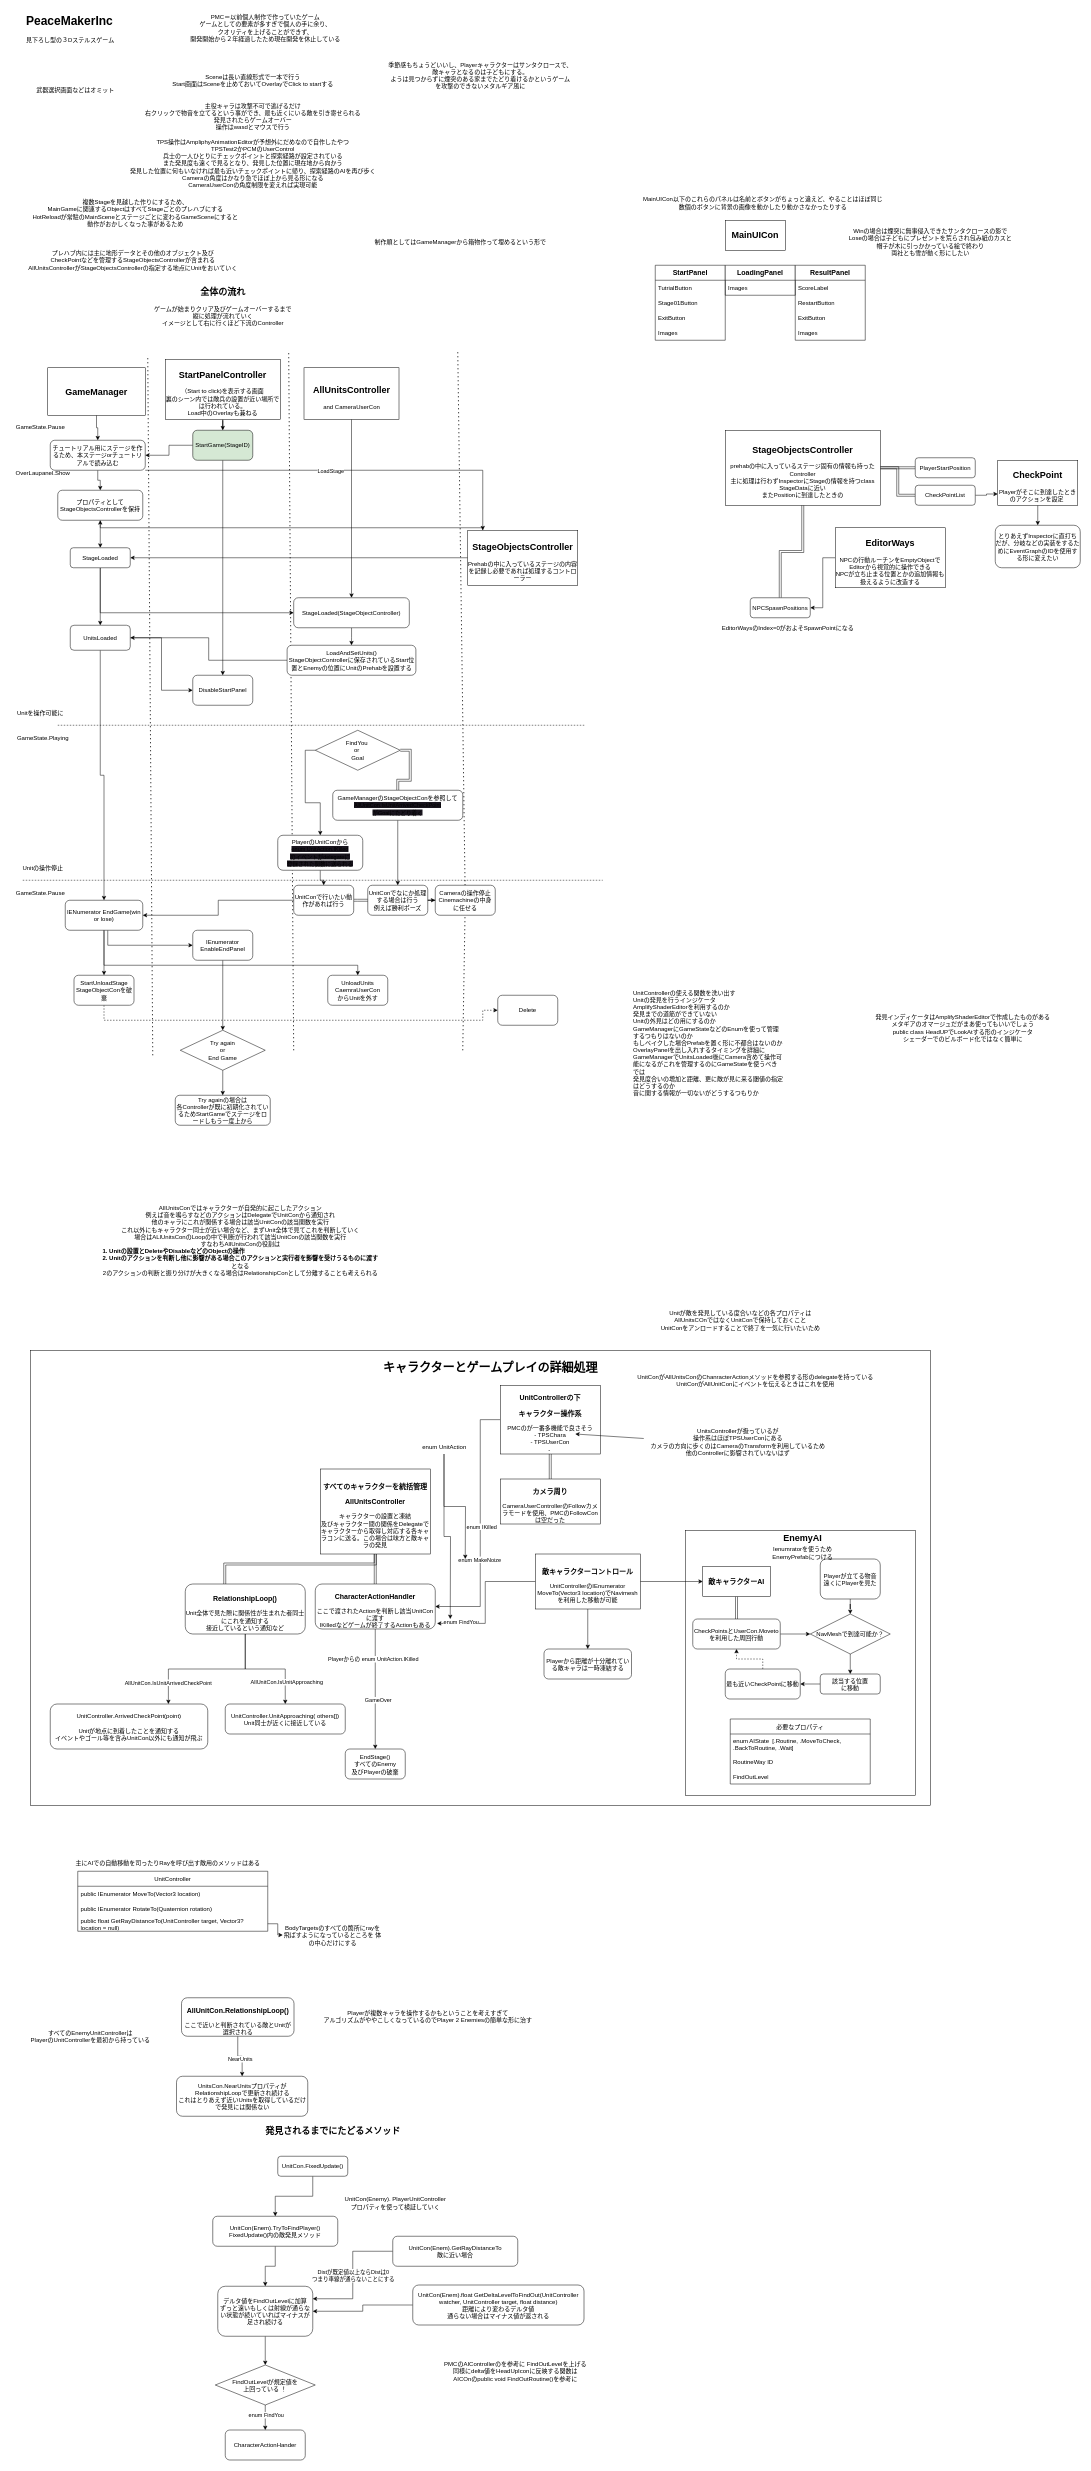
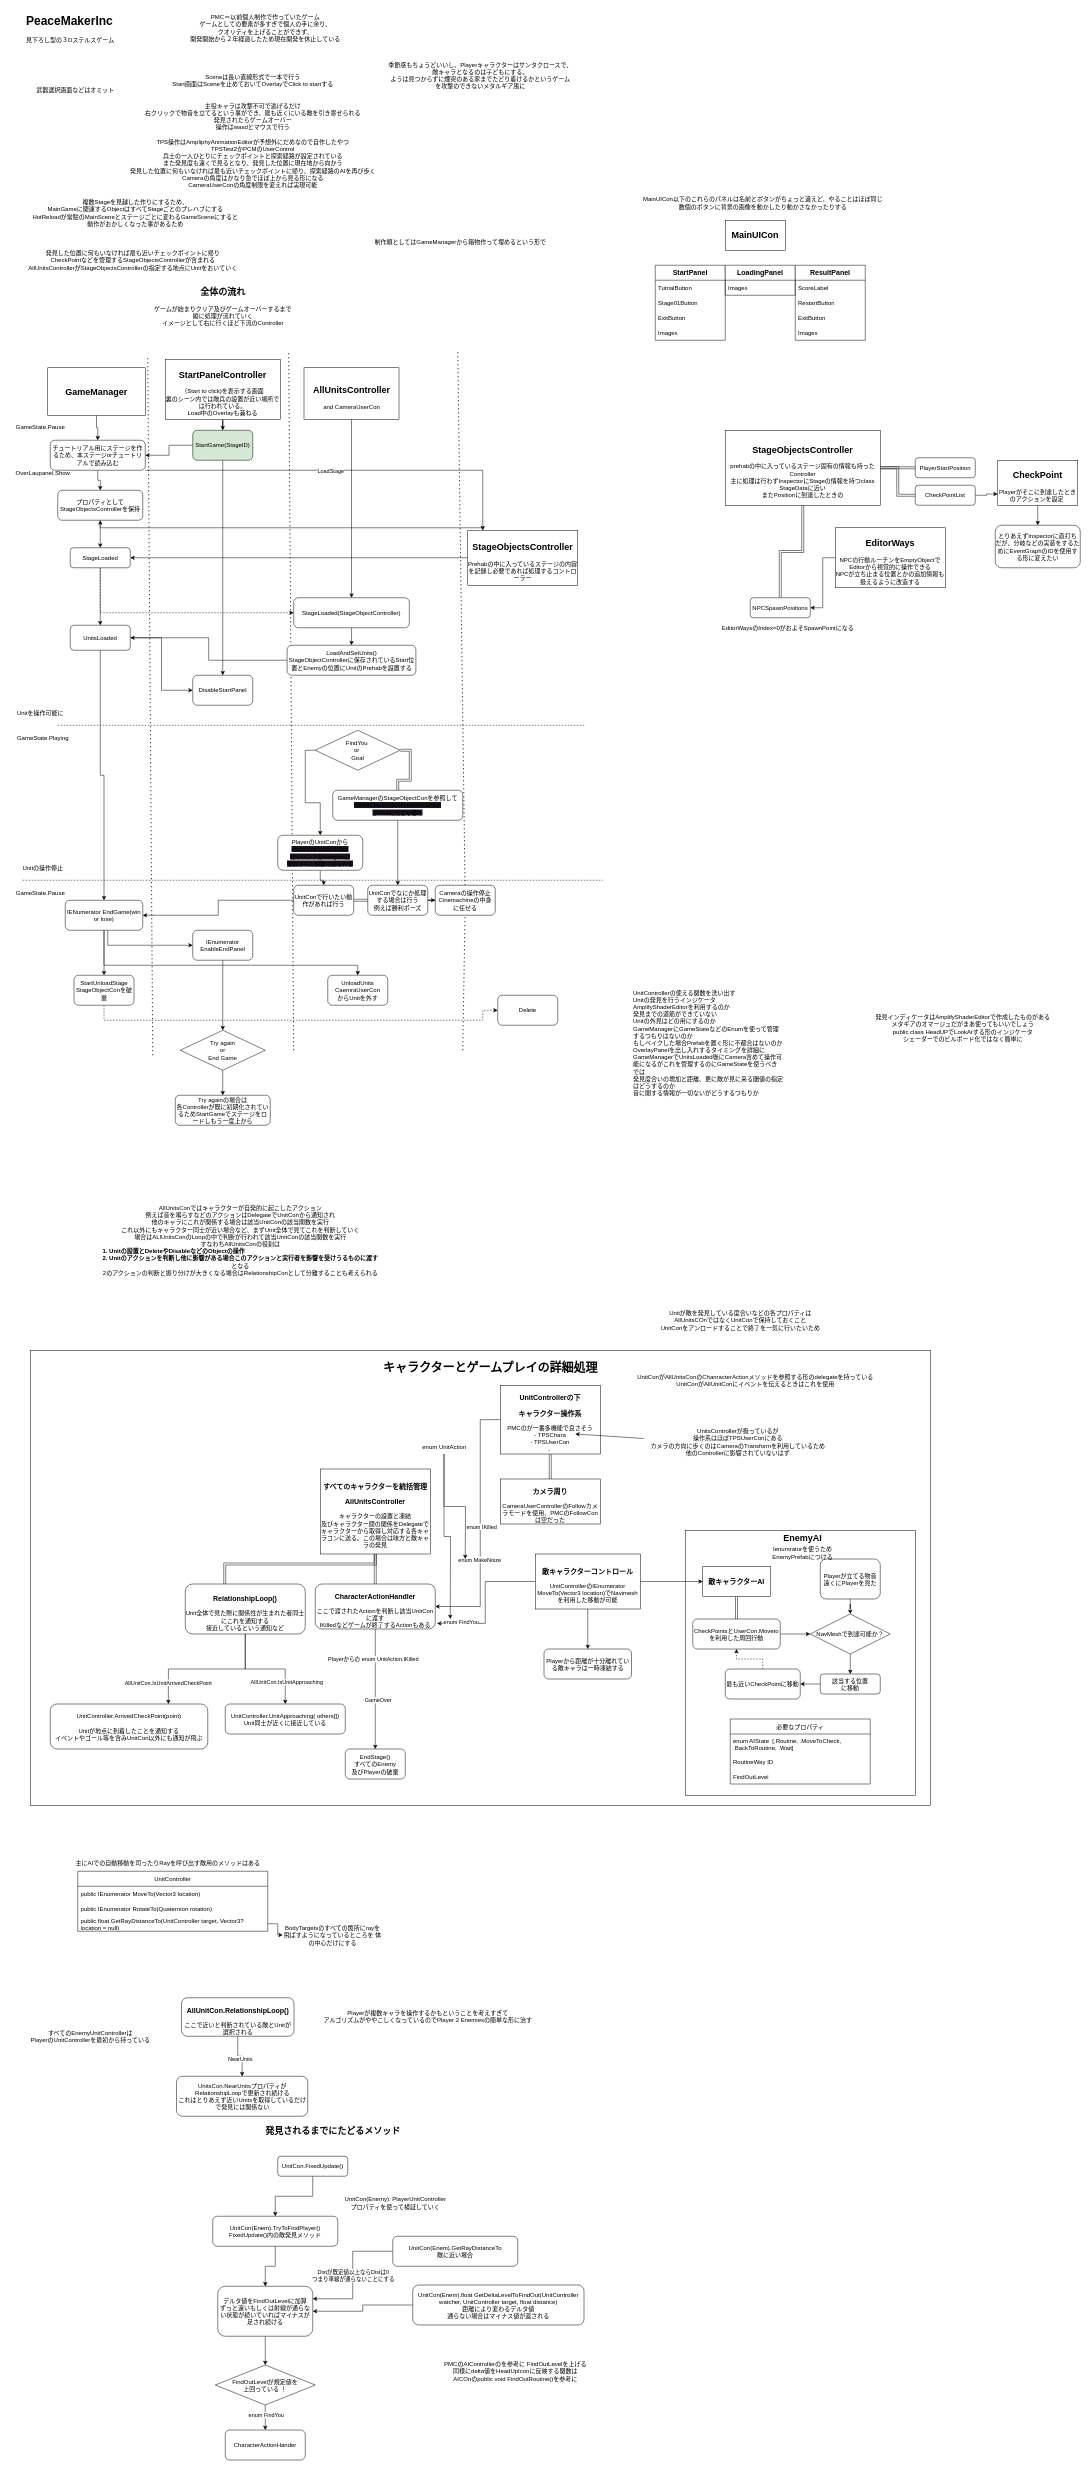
node "Winの場合は煙突に無事侵入できたサンタクロースの影で Loseの場合は子どもにプレゼントを荒らされ包み紙のカスと 帽子が木に引っかかっている絵で終わり 両社とも雪が動く形にしたい": removed
node "プレハブ内には主に地形データとその他のオブジェクト及び CheckPointなどを管理するStageObjectsControllerが含まれる AllUnitsControllerがStageObjectsControllerの指定する地点にUnitをおいていく": label "プレハブ内には主に地形データとその他のオブジェクト及び CheckPointなどを管理するStageObjectsControllerが含まれる AllUnitsControllerがStageObjectsControllerの指定する地点にUnitをおいていく" -> "発見した位置に何もいなければ最も近いチェックポイントに帰り CheckPointなどを管理するStageObjectsControllerが含まれる AllUnitsControllerがStageObjectsControllerの指定する地点にUnitをおいていく"
edge "StageLoaded" -> "StageLoaded(StageObjectController)": style solid -> dashed
